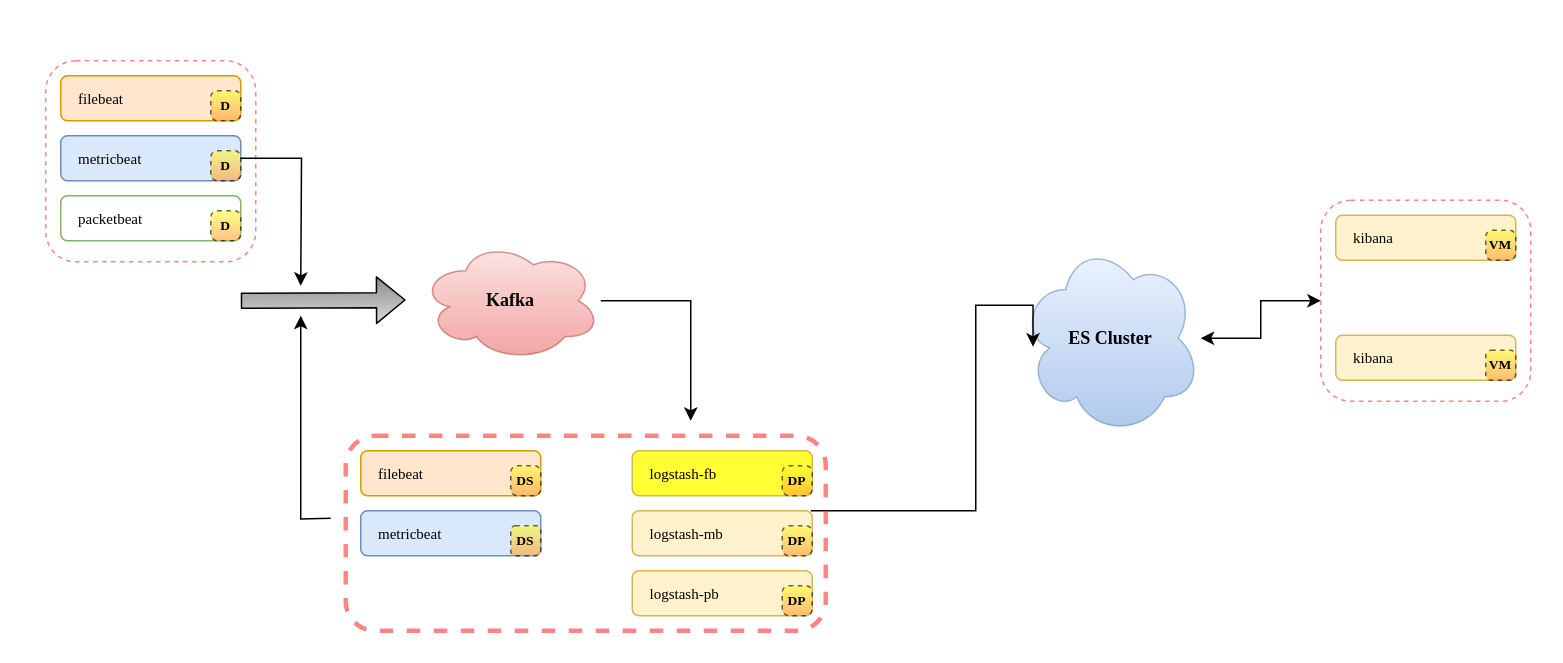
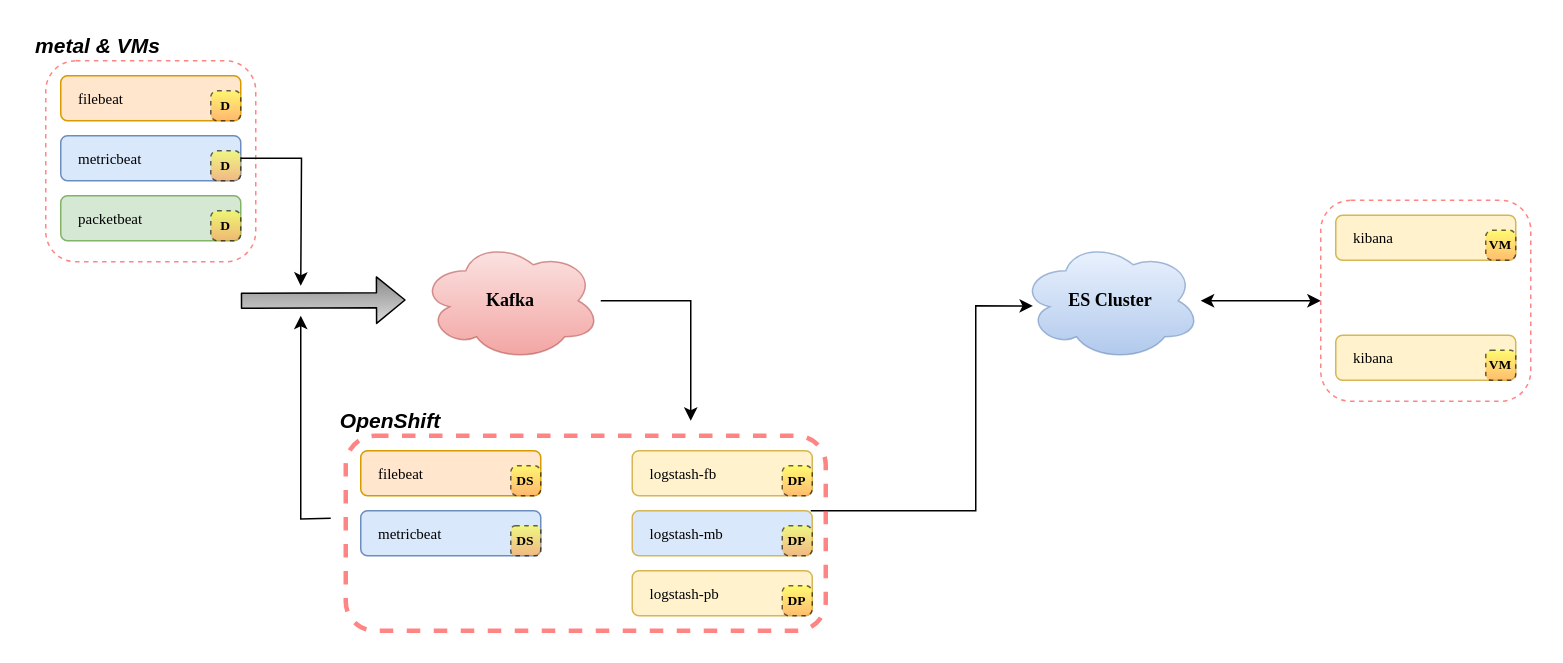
node "metal & VMs": added
node "packetbeat": fillcolor #ffffff -> #d5e8d4
node "ES Cluster": size 180x195 -> 180x120
node "OpenShift": added
node "logstash-fb": fillcolor #ffff33 -> #fff2cc
node "logstash-mb": fillcolor #fff2cc -> #dae8fc
